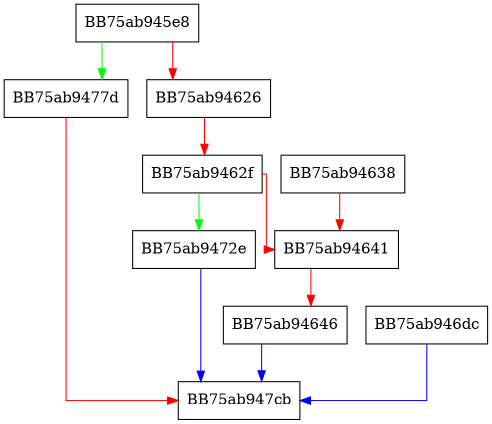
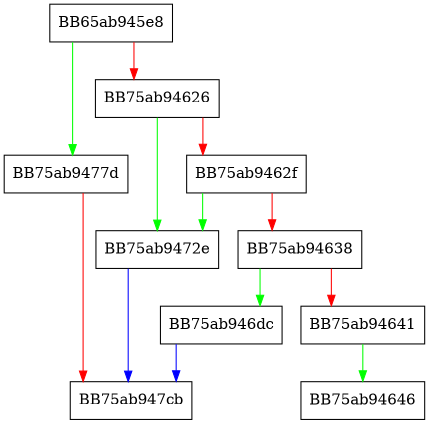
node "BB75ab945e8": label "BB75ab945e8" -> "BB65ab945e8"
edge "BB75ab94626" -> "BB75ab9472e": added
edge "BB75ab9462f" -> "BB75ab94641": now "BB75ab9462f" -> "BB75ab94638"
edge "BB75ab94638" -> "BB75ab946dc": added
edge "BB75ab94641" -> "BB75ab94646": color red -> green
edge "BB75ab94646" -> "BB75ab947cb": removed
